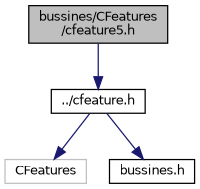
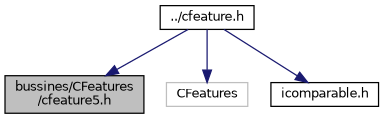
edge "bussines/CFeatures /cfeature5.h" -> "../cfeature.h": reversed
node "bussines.h": label "bussines.h" -> "icomparable.h"
